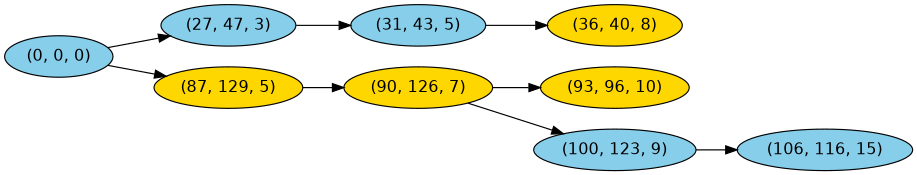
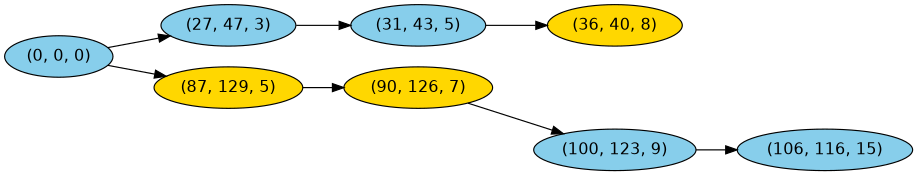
node "(93, 96, 10)": removed
